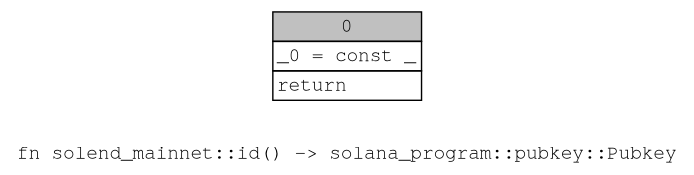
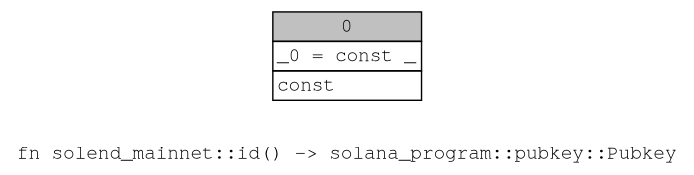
node "0": text "return" -> "const"
